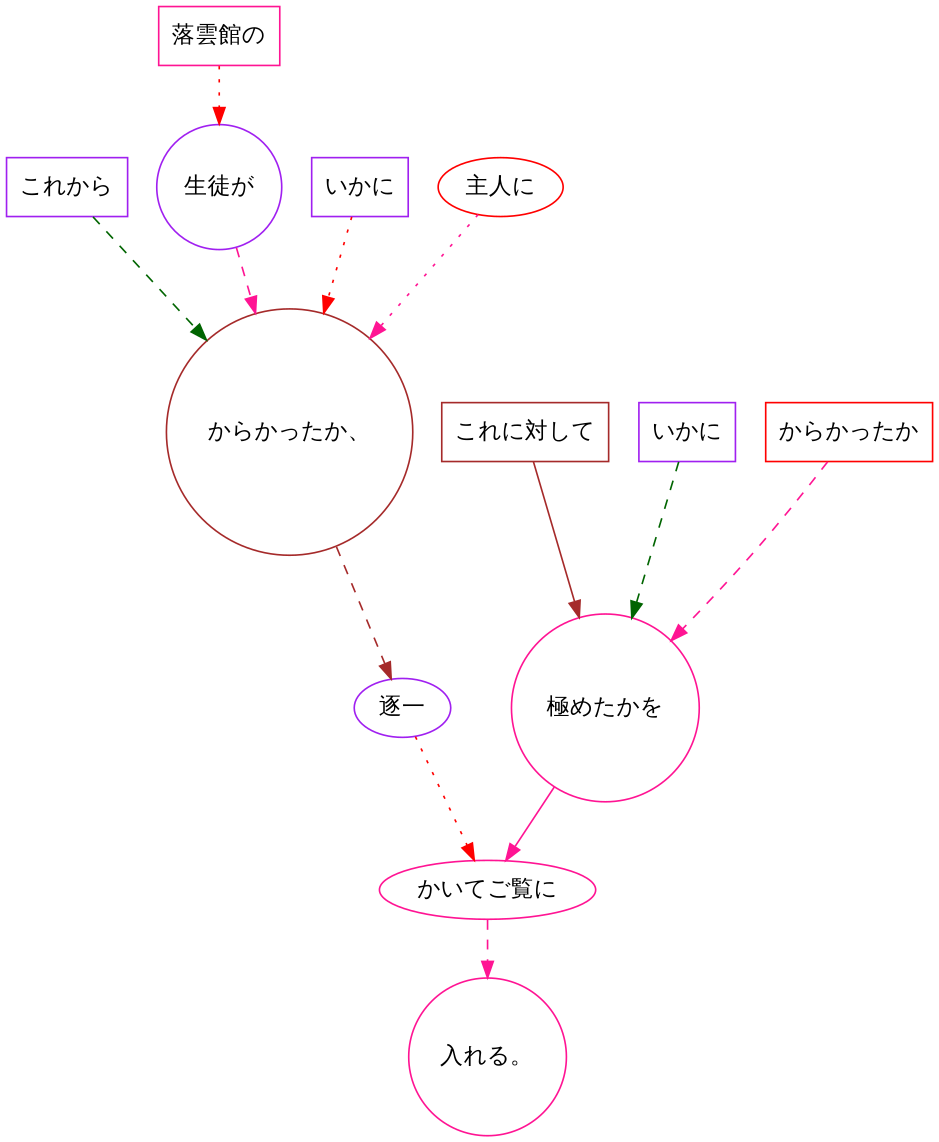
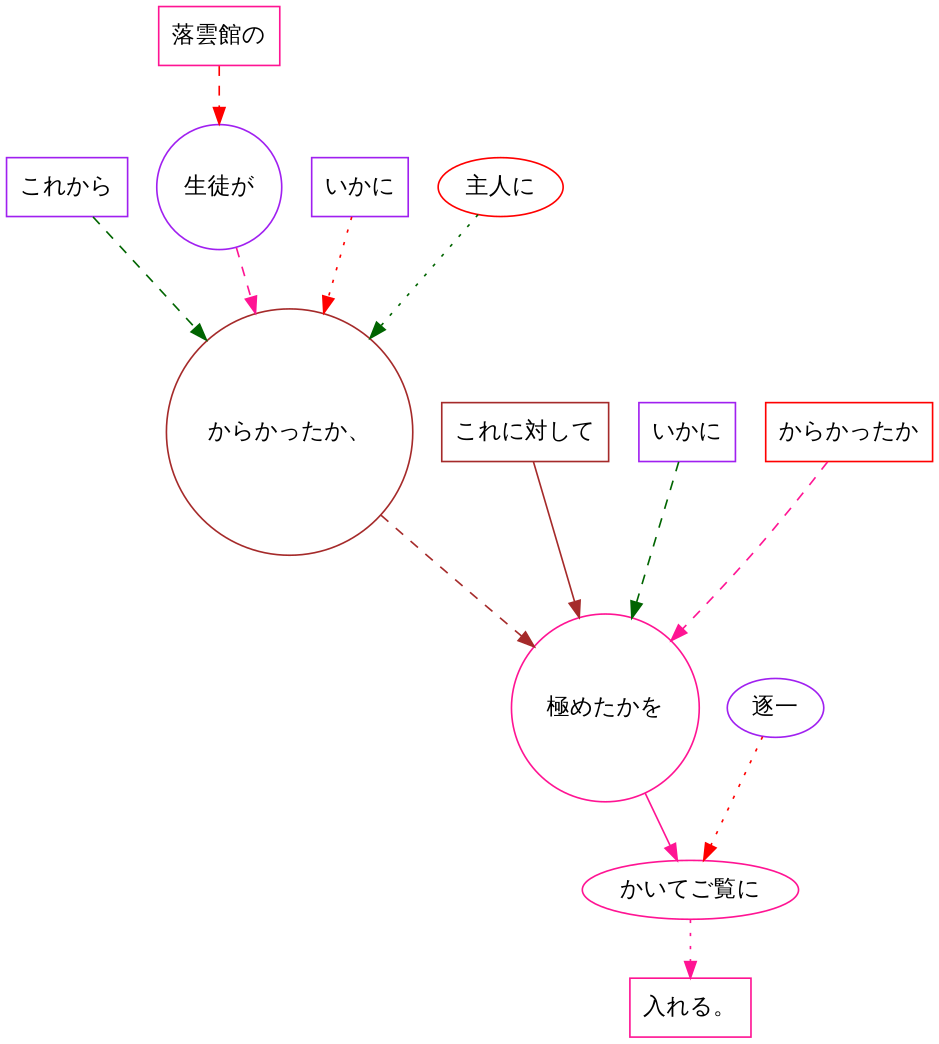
edge "落雲館の" -> "生徒が": style dotted -> dashed
edge "主人に" -> "からかったか、": color deeppink -> darkgreen
edge "からかったか、" -> "逐一": now "からかったか、" -> "極めたかを"
edge "かいてご覧に" -> "入れる。": style dashed -> dotted
node "入れる。": shape circle -> box
